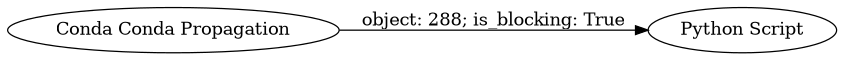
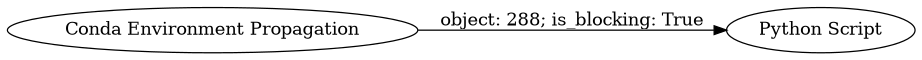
node "Conda Conda Propagation": label "Conda Conda Propagation" -> "Conda Environment Propagation"
